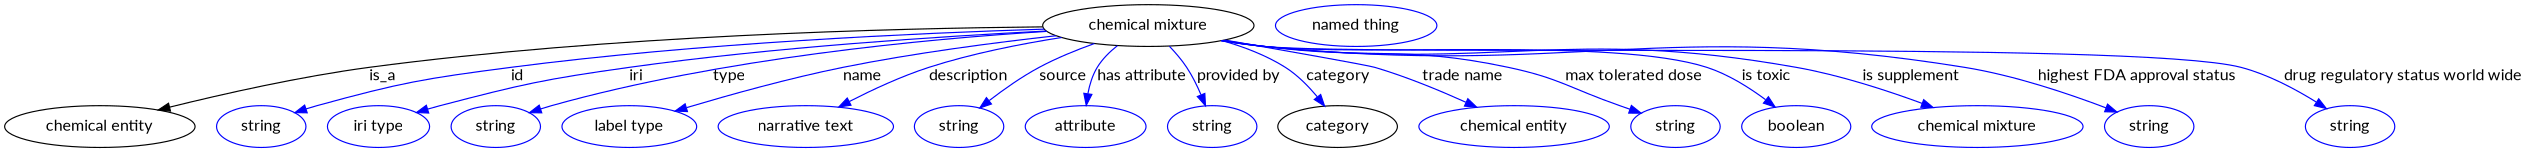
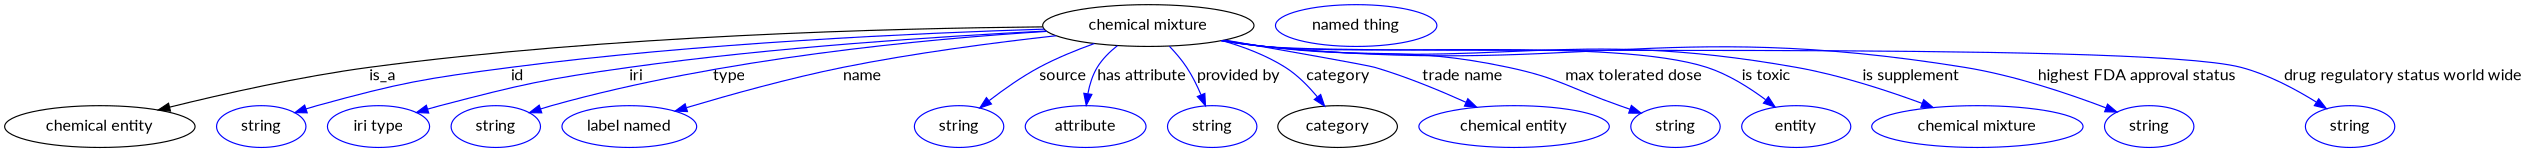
node "label type": label "label type" -> "label named"
node "narrative text": removed
node "boolean": label "boolean" -> "entity"
